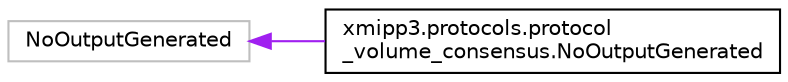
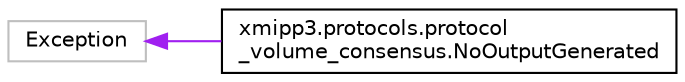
node "NoOutputGenerated": label "NoOutputGenerated" -> "Exception"
